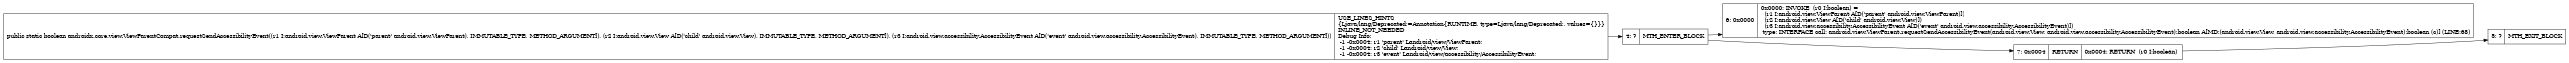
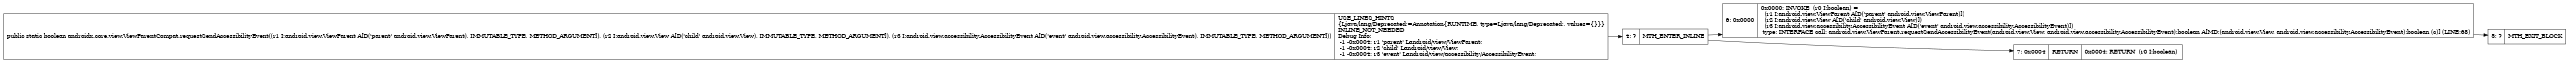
node "4: ?": text "MTH_ENTER_BLOCK" -> "MTH_ENTER_INLINE"
edge "7: 0x0004" -> "5: ?": now "6: 0x0000" -> "5: ?"
